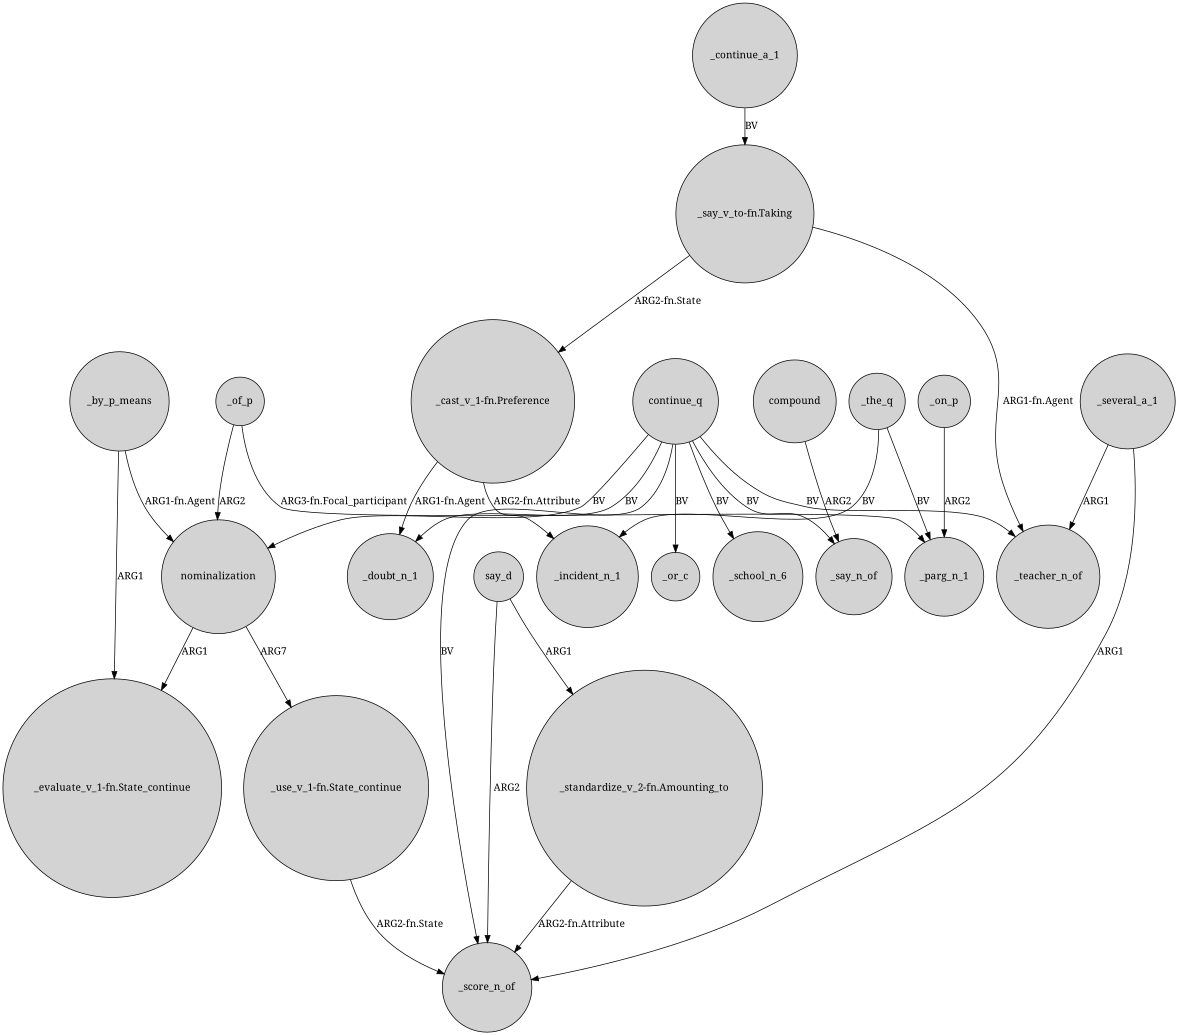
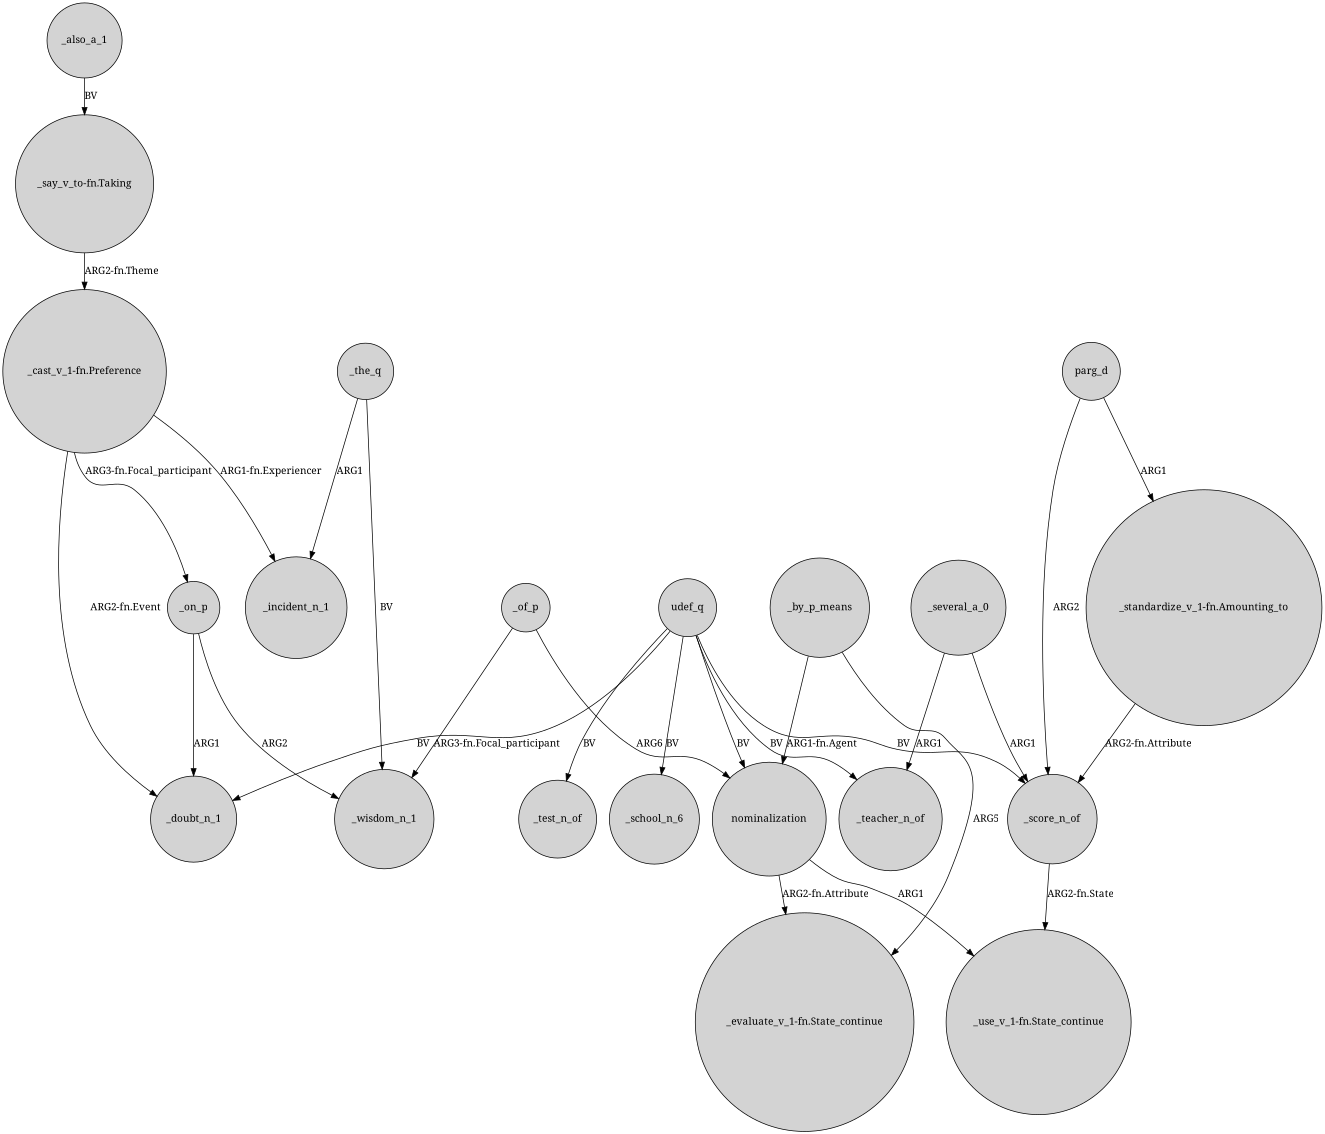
node "_continue_a_1": label "_continue_a_1" -> "_also_a_1"
edge "_say_v_to-fn.Taking" -> "_cast_v_1-fn.Preference": label "ARG2-fn.State" -> "ARG2-fn.Theme"
edge "_say_v_to-fn.Taking" -> "_teacher_n_of": removed, label "ARG1-fn.Agent"
node "continue_q": label "continue_q" -> "udef_q"
node "compound": removed
node "_several_a_1": label "_several_a_1" -> "_several_a_0"
edge "_cast_v_1-fn.Preference" -> "_on_p": added, label "ARG3-fn.Focal_participant"
edge "_of_p" -> "nominalization": label "ARG2" -> "ARG6"
edge "_cast_v_1-fn.Preference" -> "_doubt_n_1": label "ARG1-fn.Agent" -> "ARG2-fn.Event"
edge "_cast_v_1-fn.Preference" -> "_incident_n_1": label "ARG2-fn.Attribute" -> "ARG1-fn.Experiencer"
edge "_the_q" -> "_incident_n_1": label "BV" -> "ARG1"
edge "_by_p_means" -> "_evaluate_v_1-fn.State_continue": label "ARG1" -> "ARG5"
node "say_d": label "say_d" -> "parg_d"
node "_or_c": removed
node "_say_n_of": label "_say_n_of" -> "_test_n_of"
node "_parg_n_1": label "_parg_n_1" -> "_wisdom_n_1"
edge "nominalization" -> "_evaluate_v_1-fn.State_continue": label "ARG1" -> "ARG2-fn.Attribute"
edge "nominalization" -> "_use_v_1-fn.State_continue": label "ARG7" -> "ARG1"
edge "_on_p" -> "_doubt_n_1": added, label "ARG1"
node "_standardize_v_2-fn.Amounting_to": label "_standardize_v_2-fn.Amounting_to" -> "_standardize_v_1-fn.Amounting_to"
edge "_use_v_1-fn.State_continue" -> "_score_n_of": reversed
